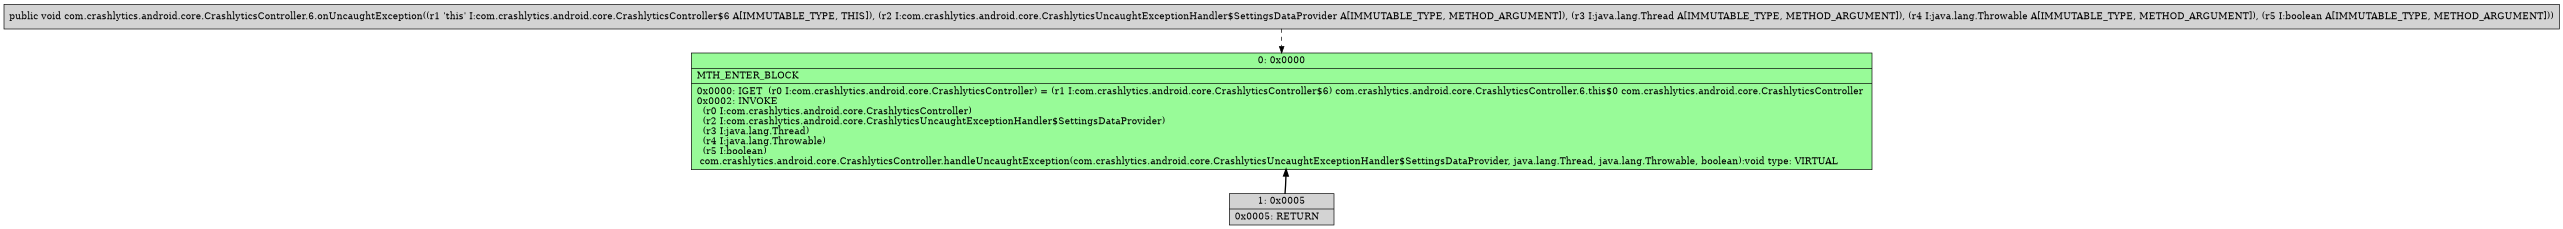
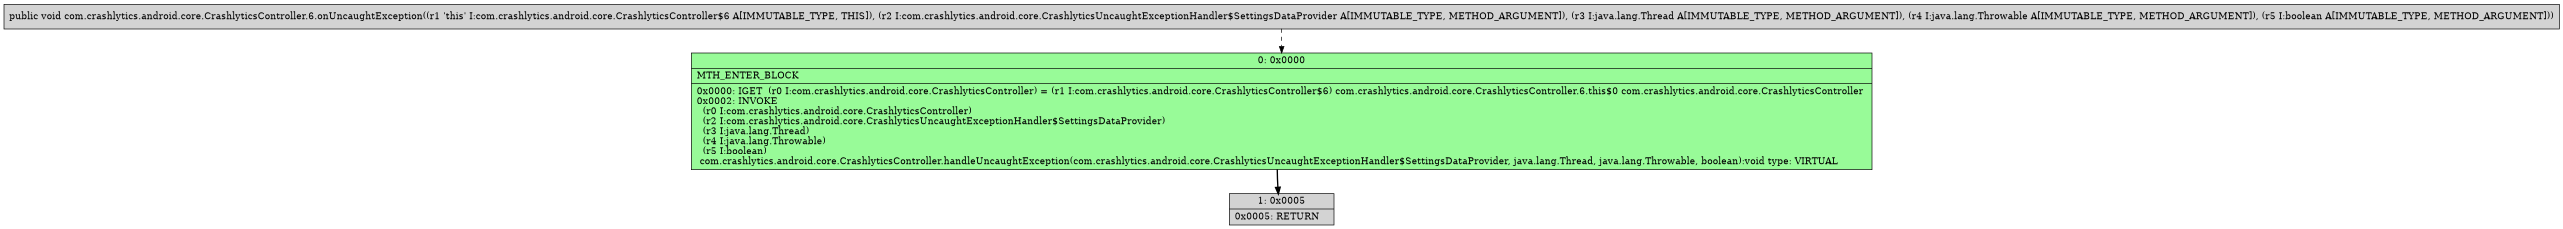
edge "1: 0x0005" -> "0: 0x0000": reversed
